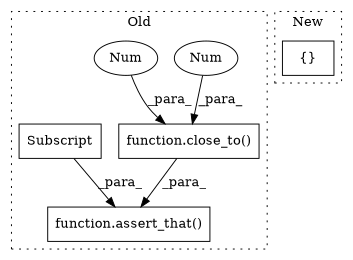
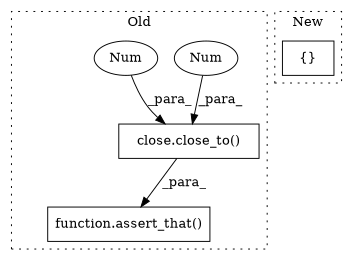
node "Subscript": removed
node "function.close_to()": label "function.close_to()" -> "close.close_to()"
